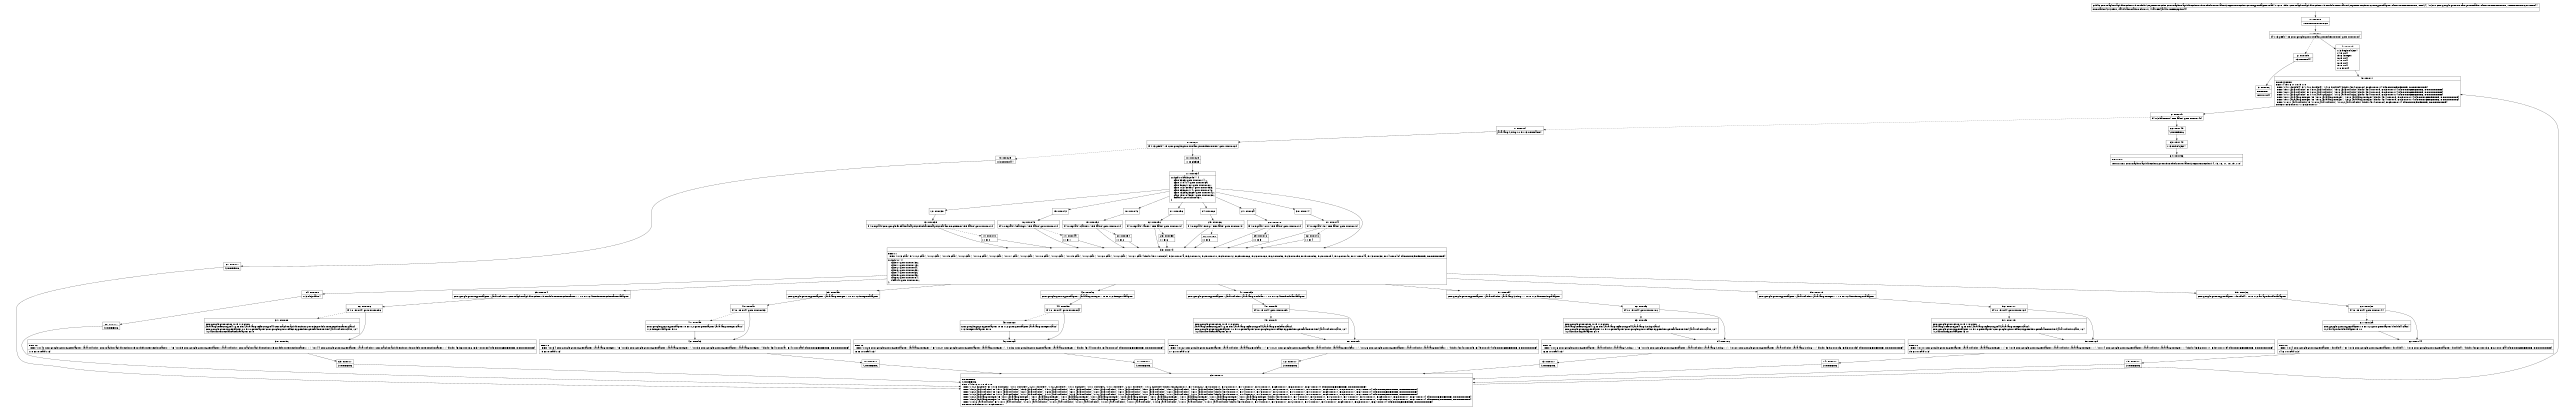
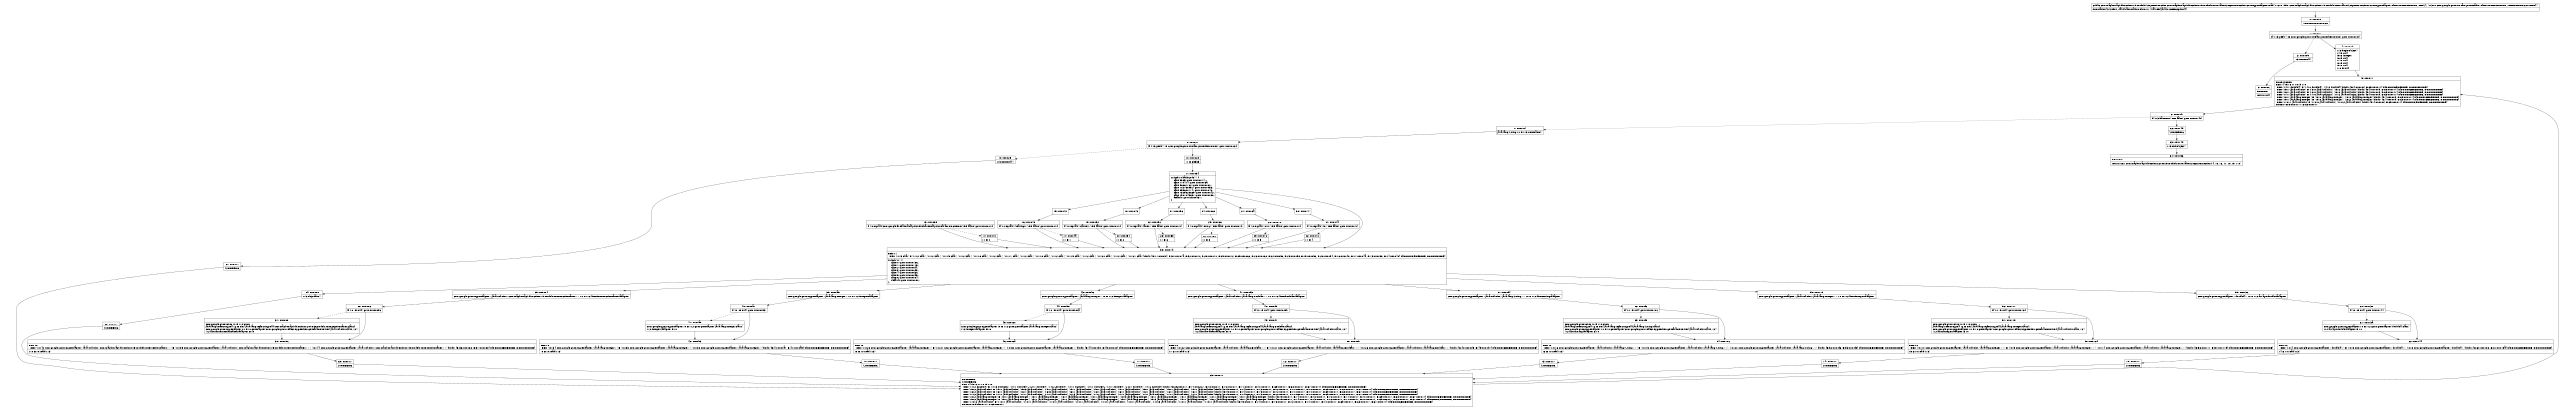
node "12: 0x0038": removed
edge "37: 0x0088" -> "38: 0x009c": added
